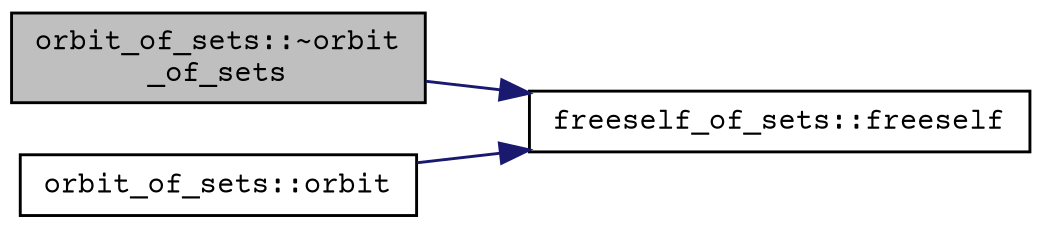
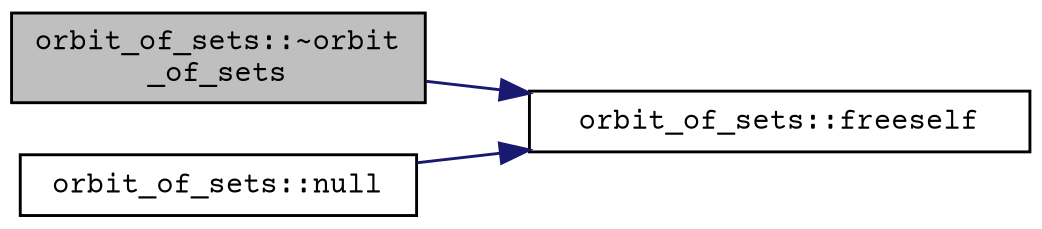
node "freeself_of_sets::freeself": label "freeself_of_sets::freeself" -> "orbit_of_sets::freeself"
node "orbit_of_sets::orbit": label "orbit_of_sets::orbit" -> "orbit_of_sets::null"
